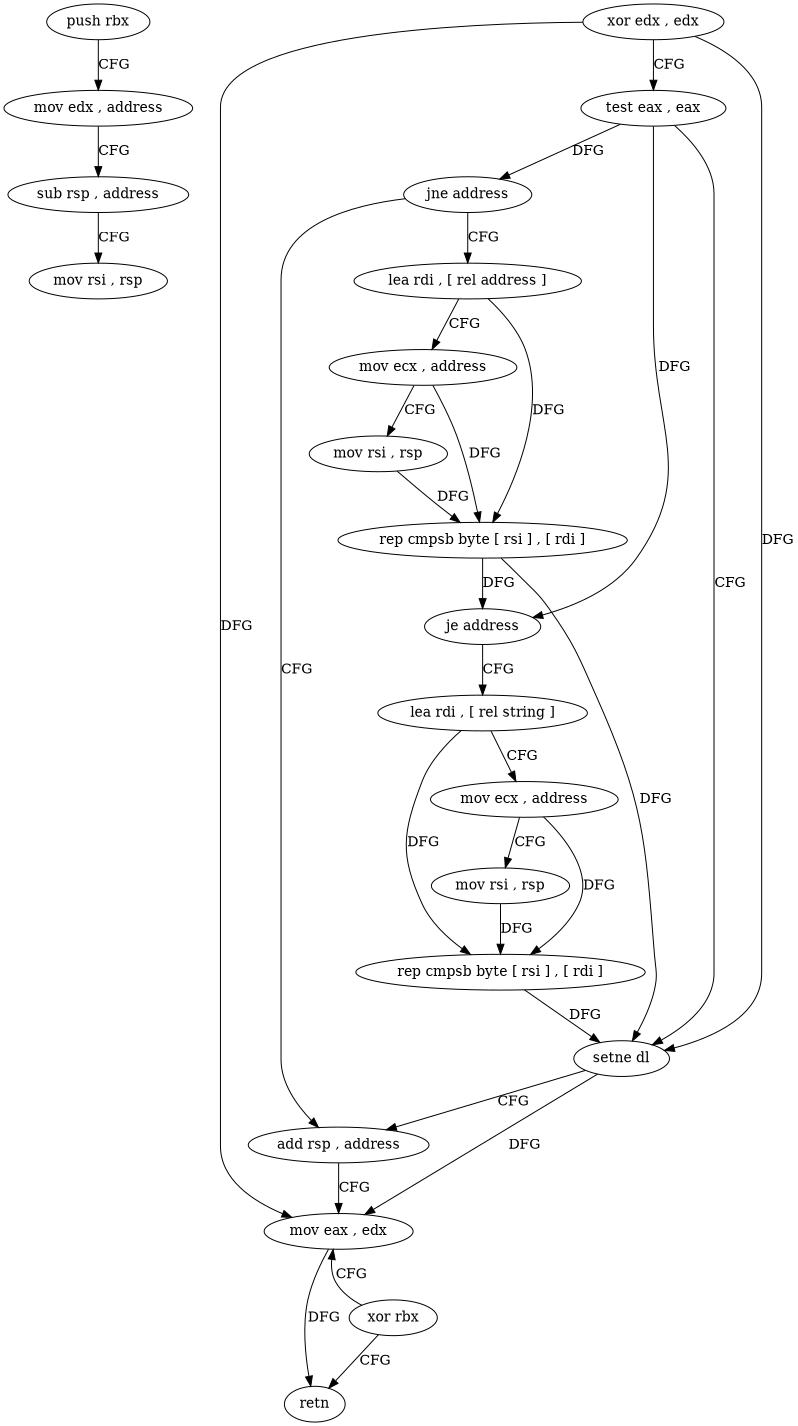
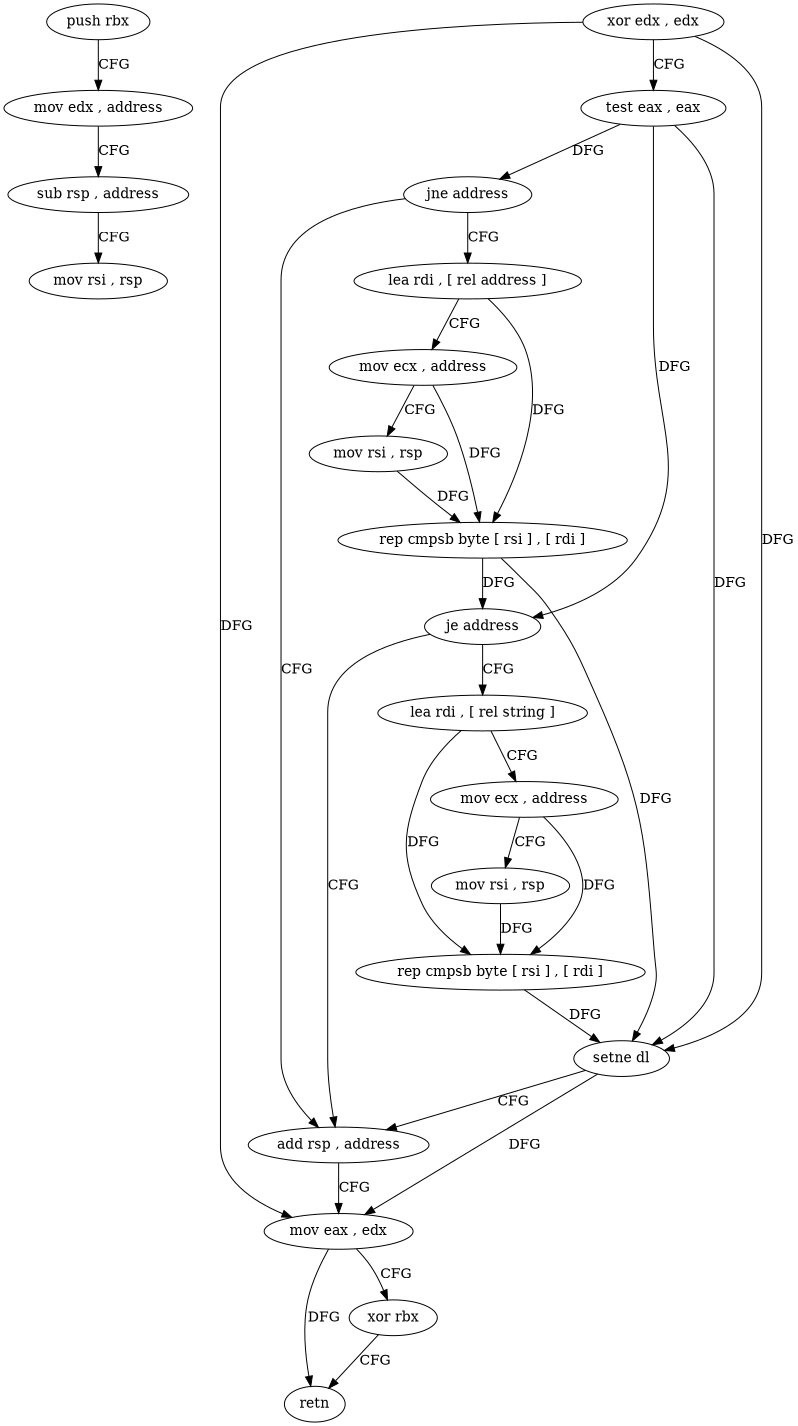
edge "test eax , eax" -> "setne dl": label "CFG" -> "DFG"
edge "je address" -> "add rsp , address": added, label "CFG"
edge "xor rbx" -> "mov eax , edx": reversed
